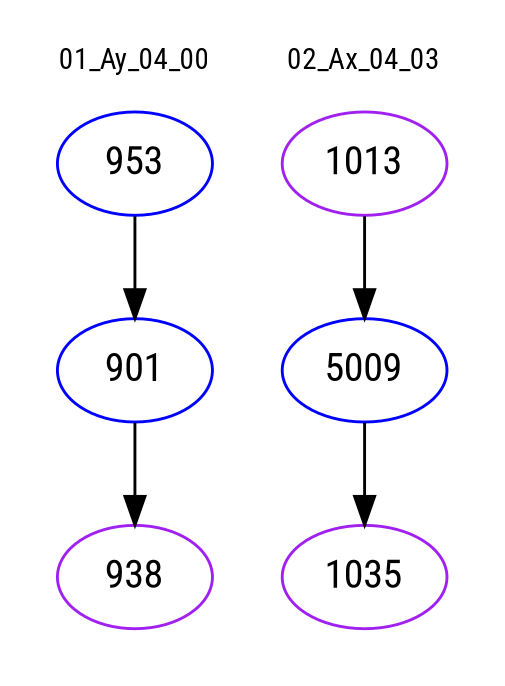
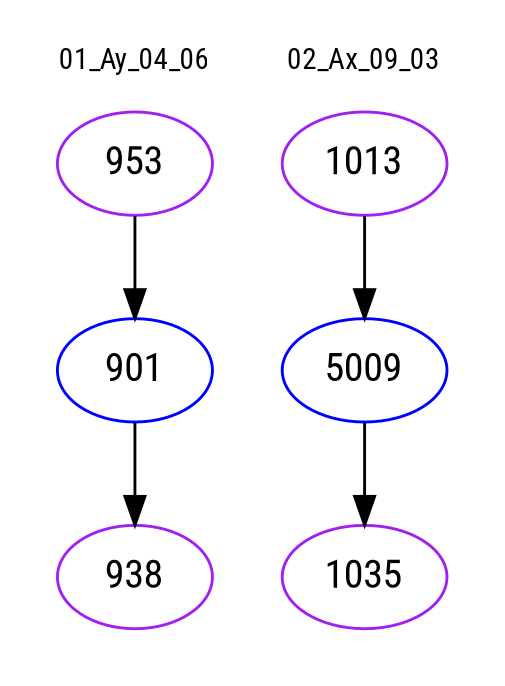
cluster "01_Ay_04_00": label "01_Ay_04_00" -> "01_Ay_04_06"
cluster "02_Ax_04_03": label "02_Ax_04_03" -> "02_Ax_09_03"
node "953": color blue -> purple
